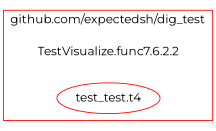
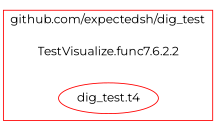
node "test_test.t4": label "test_test.t4" -> "dig_test.t4"
